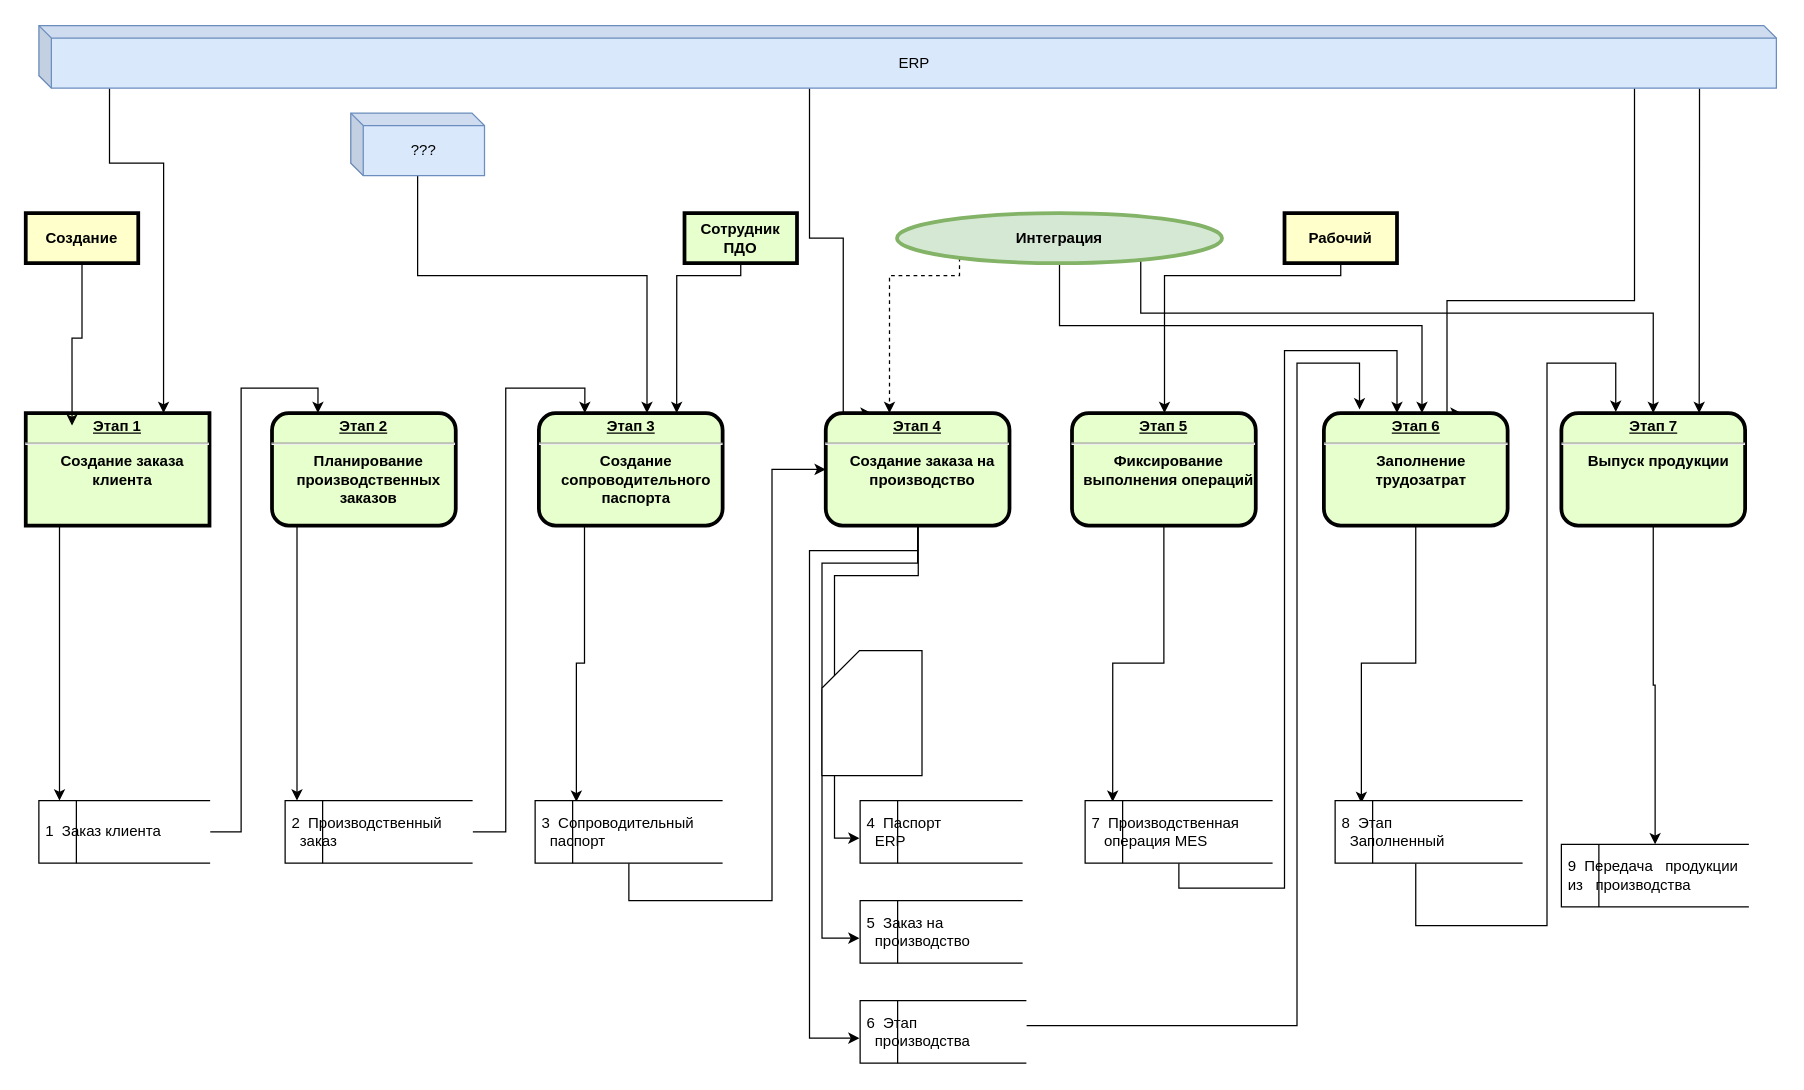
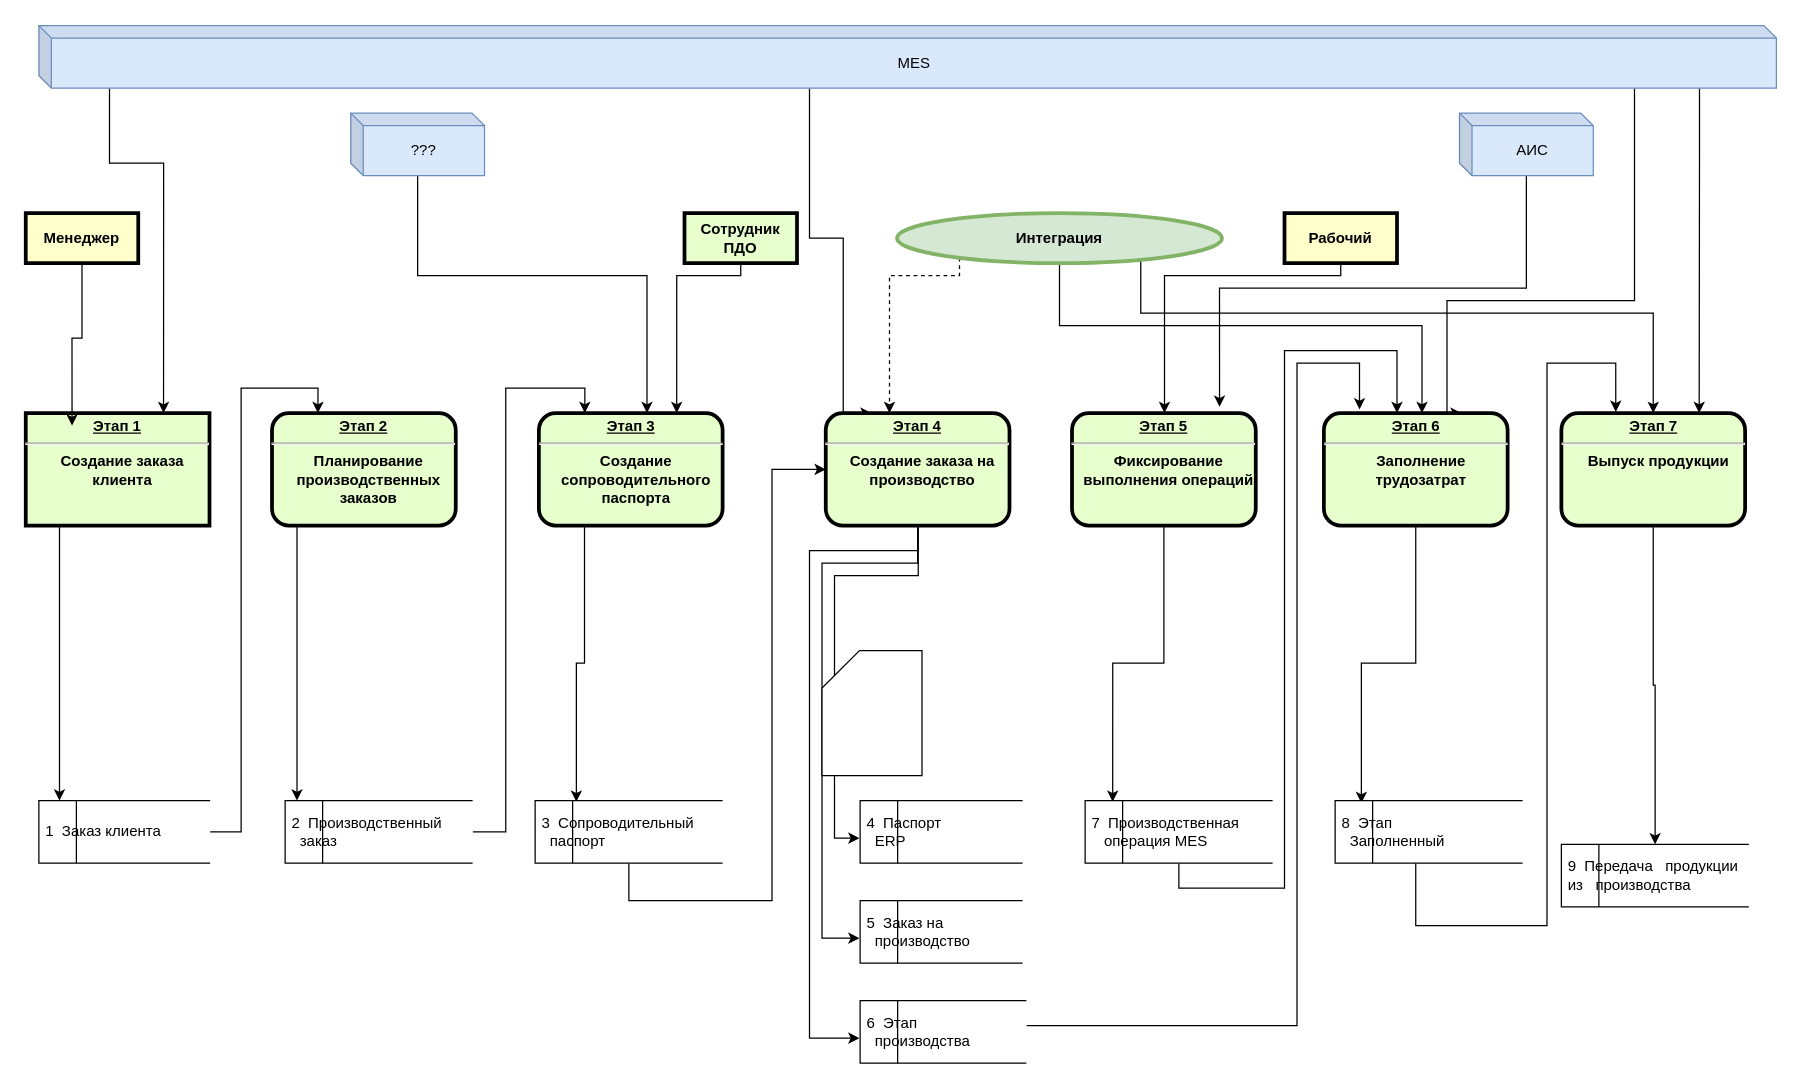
node "ERP": label "ERP" -> "MES"
node "АИС": added
node "Создание": label "Создание" -> "Менеджер"
edge "АИС" -> "Этап 5 Фиксирование выполнения операций": added
